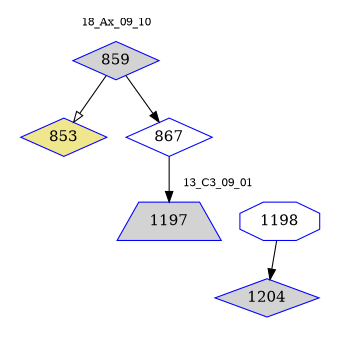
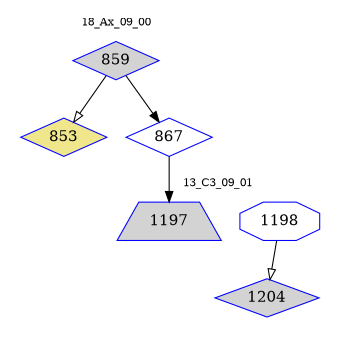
cluster "18_Ax_09_10": label "18_Ax_09_10" -> "18_Ax_09_00"
edge "1198" -> "1204": arrowhead normal -> onormal
